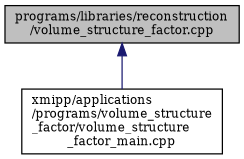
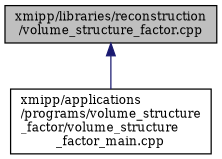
node "programs/libraries/reconstruction /volume_structure_factor.cpp": label "programs/libraries/reconstruction /volume_structure_factor.cpp" -> "xmipp/libraries/reconstruction /volume_structure_factor.cpp"
